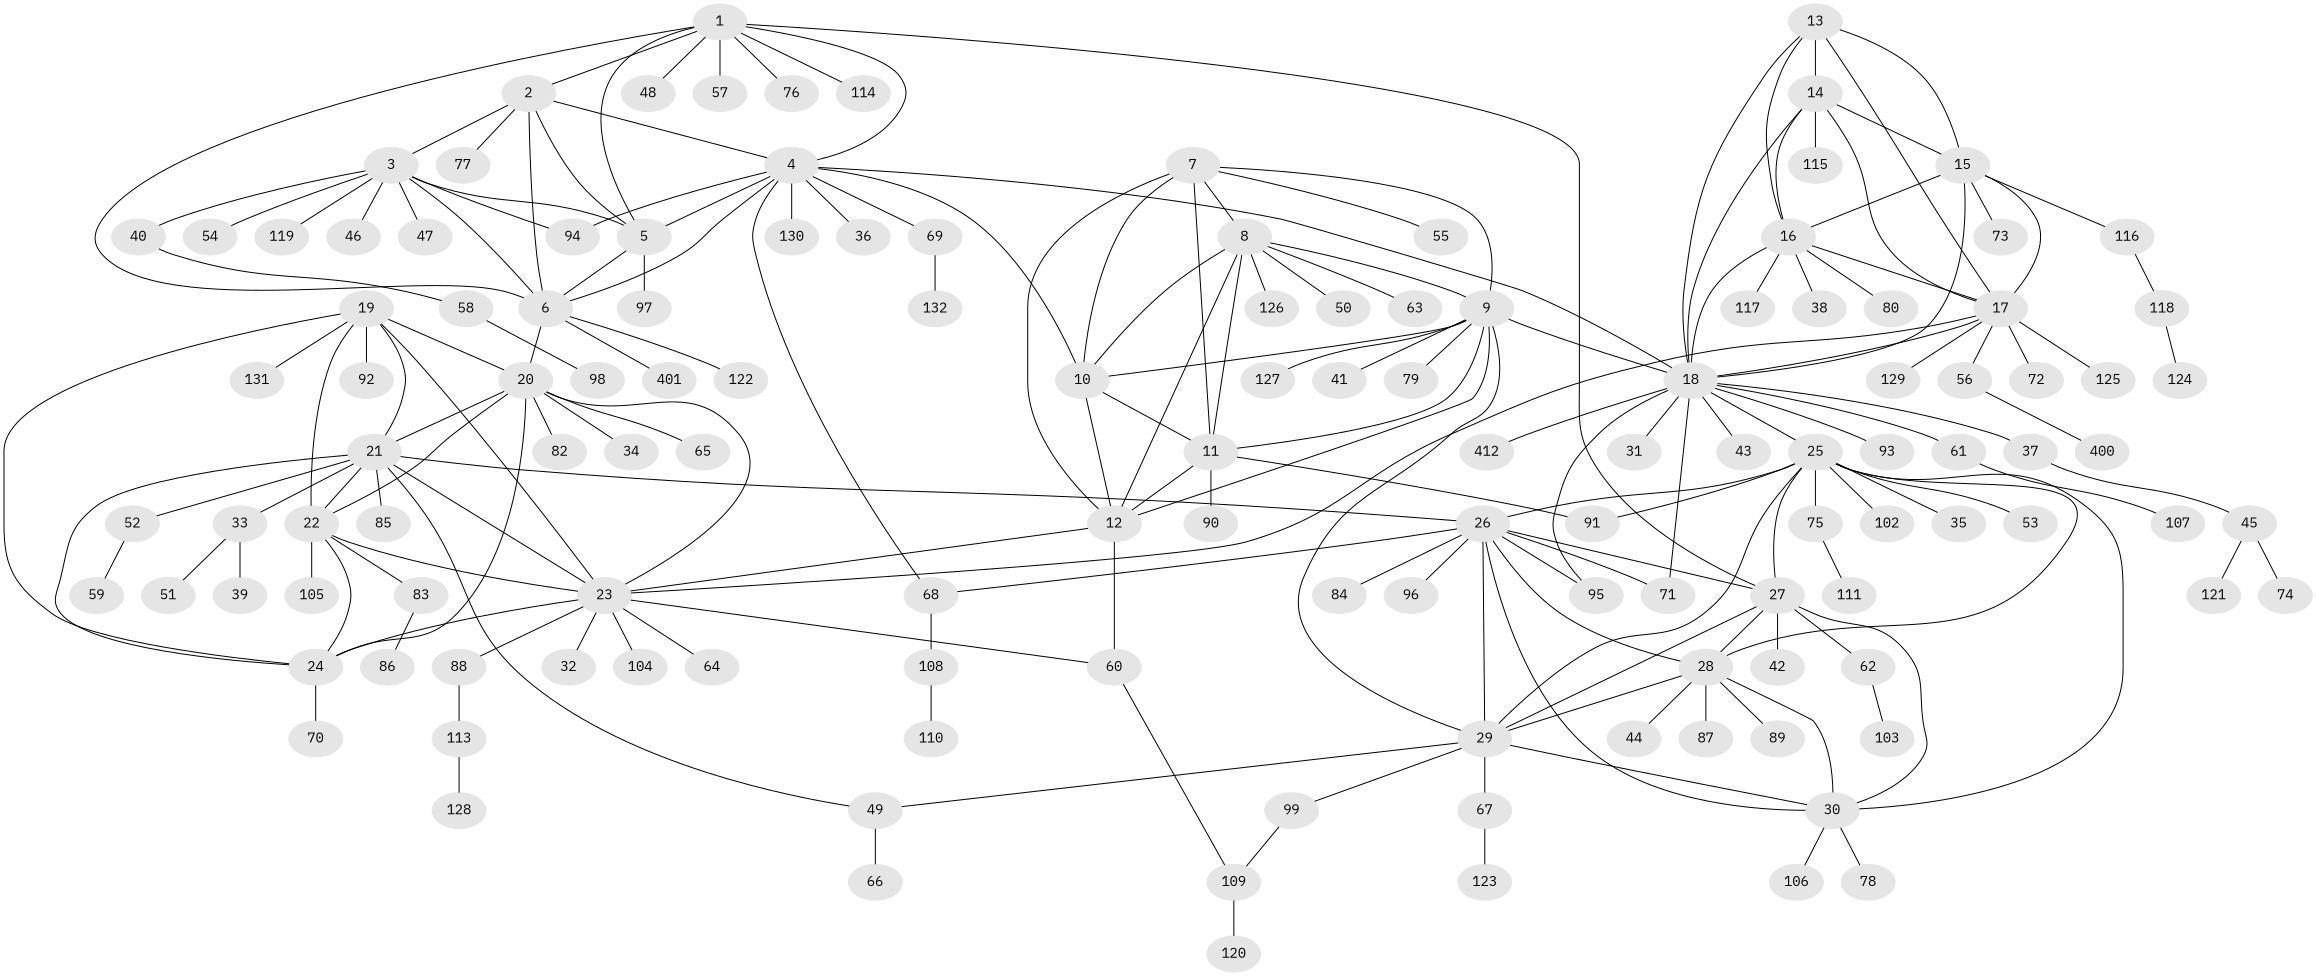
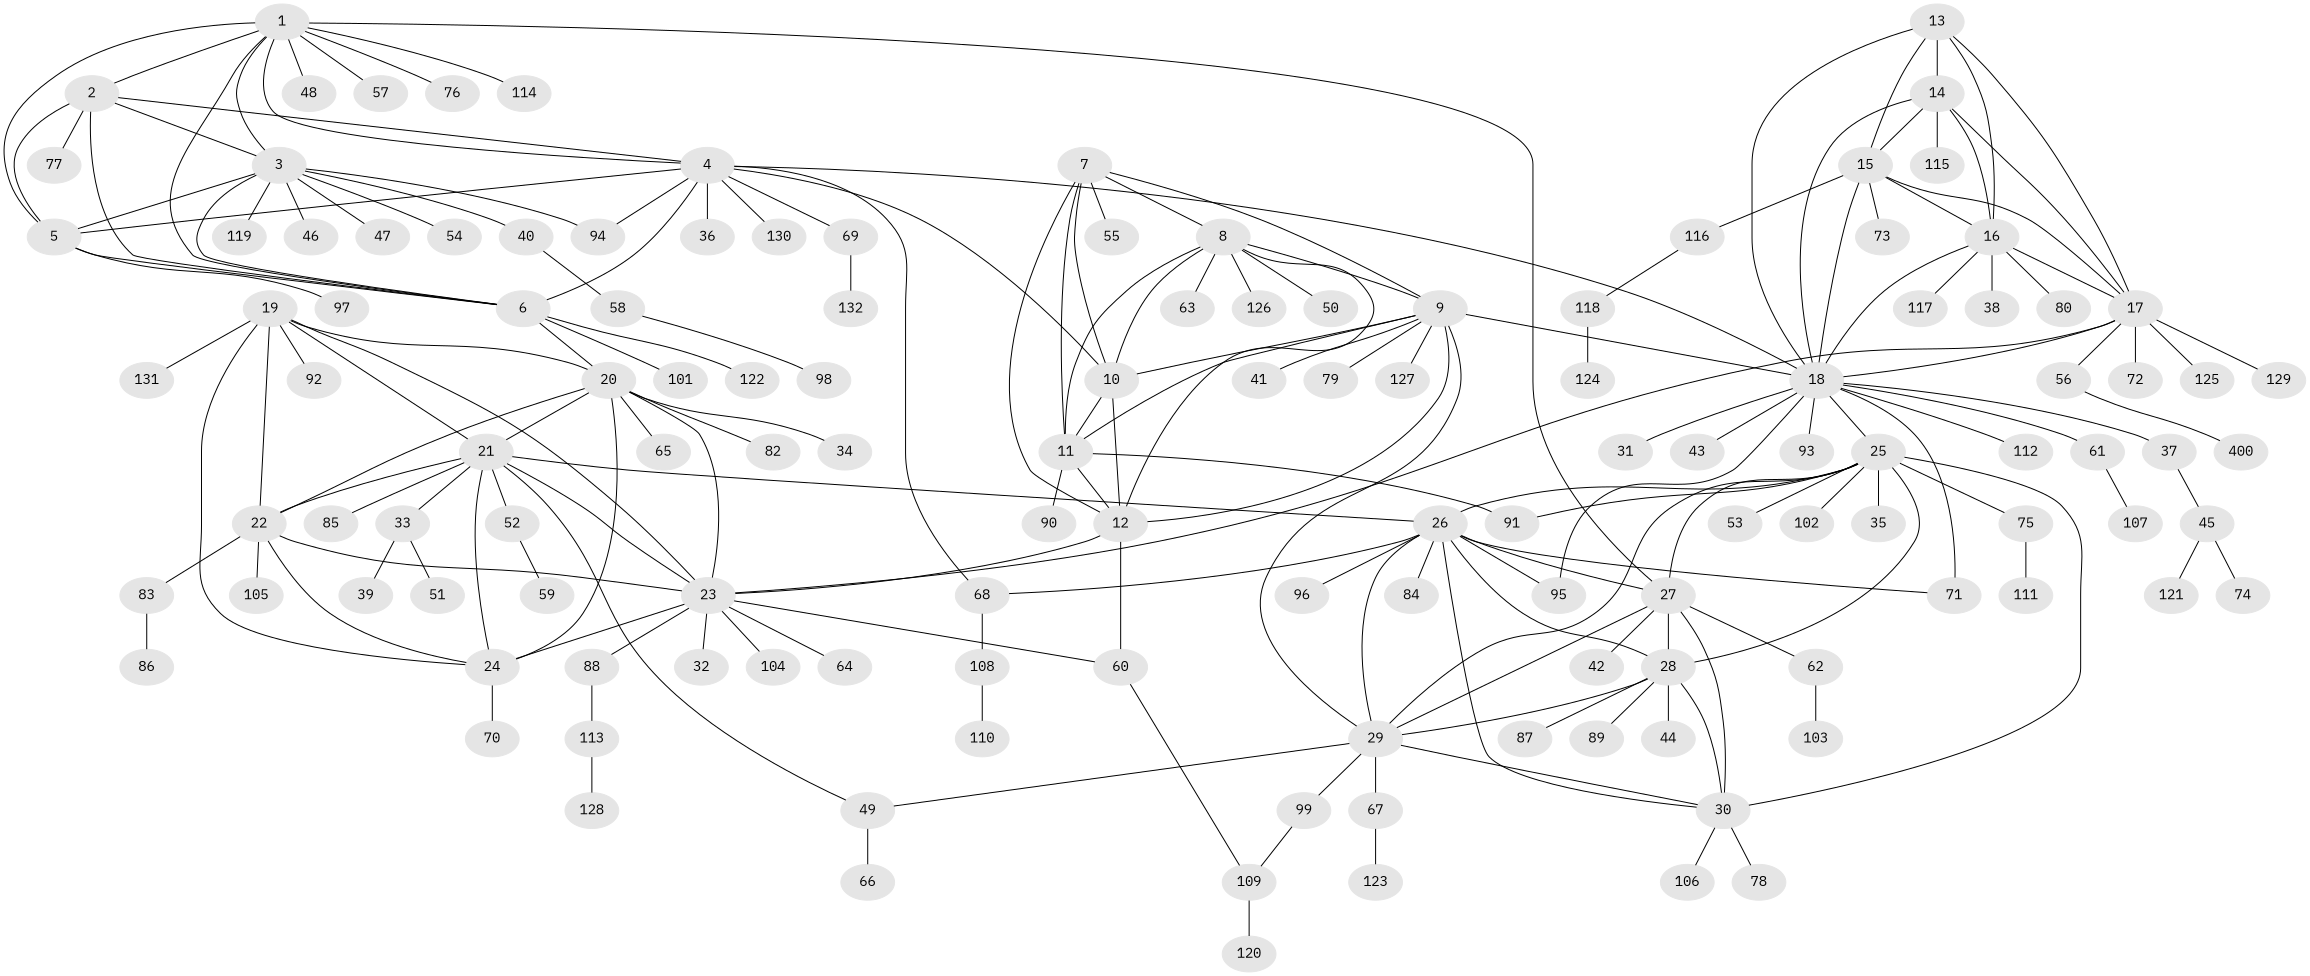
edge "1" -- "3": added
node "401": label "401" -> "101"
node "412": label "412" -> "112"
